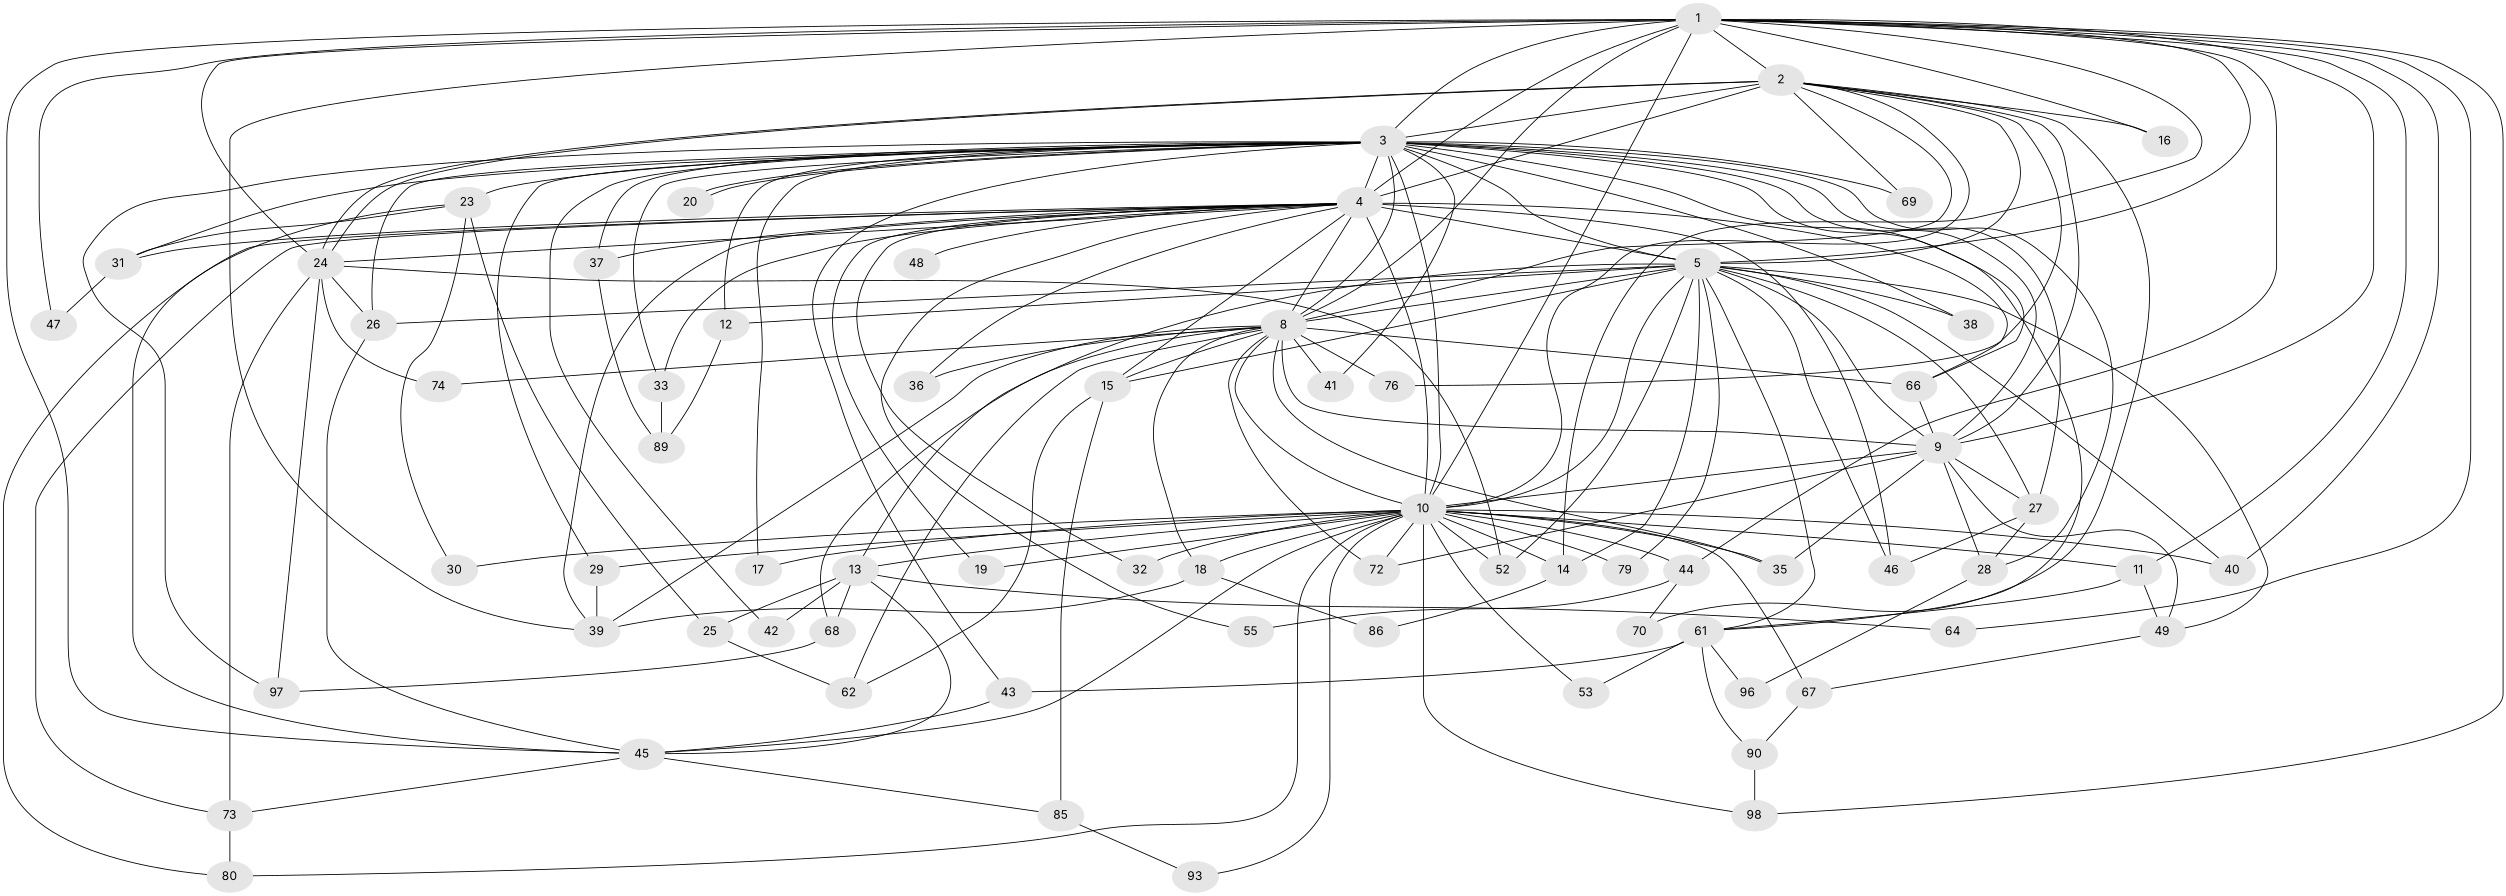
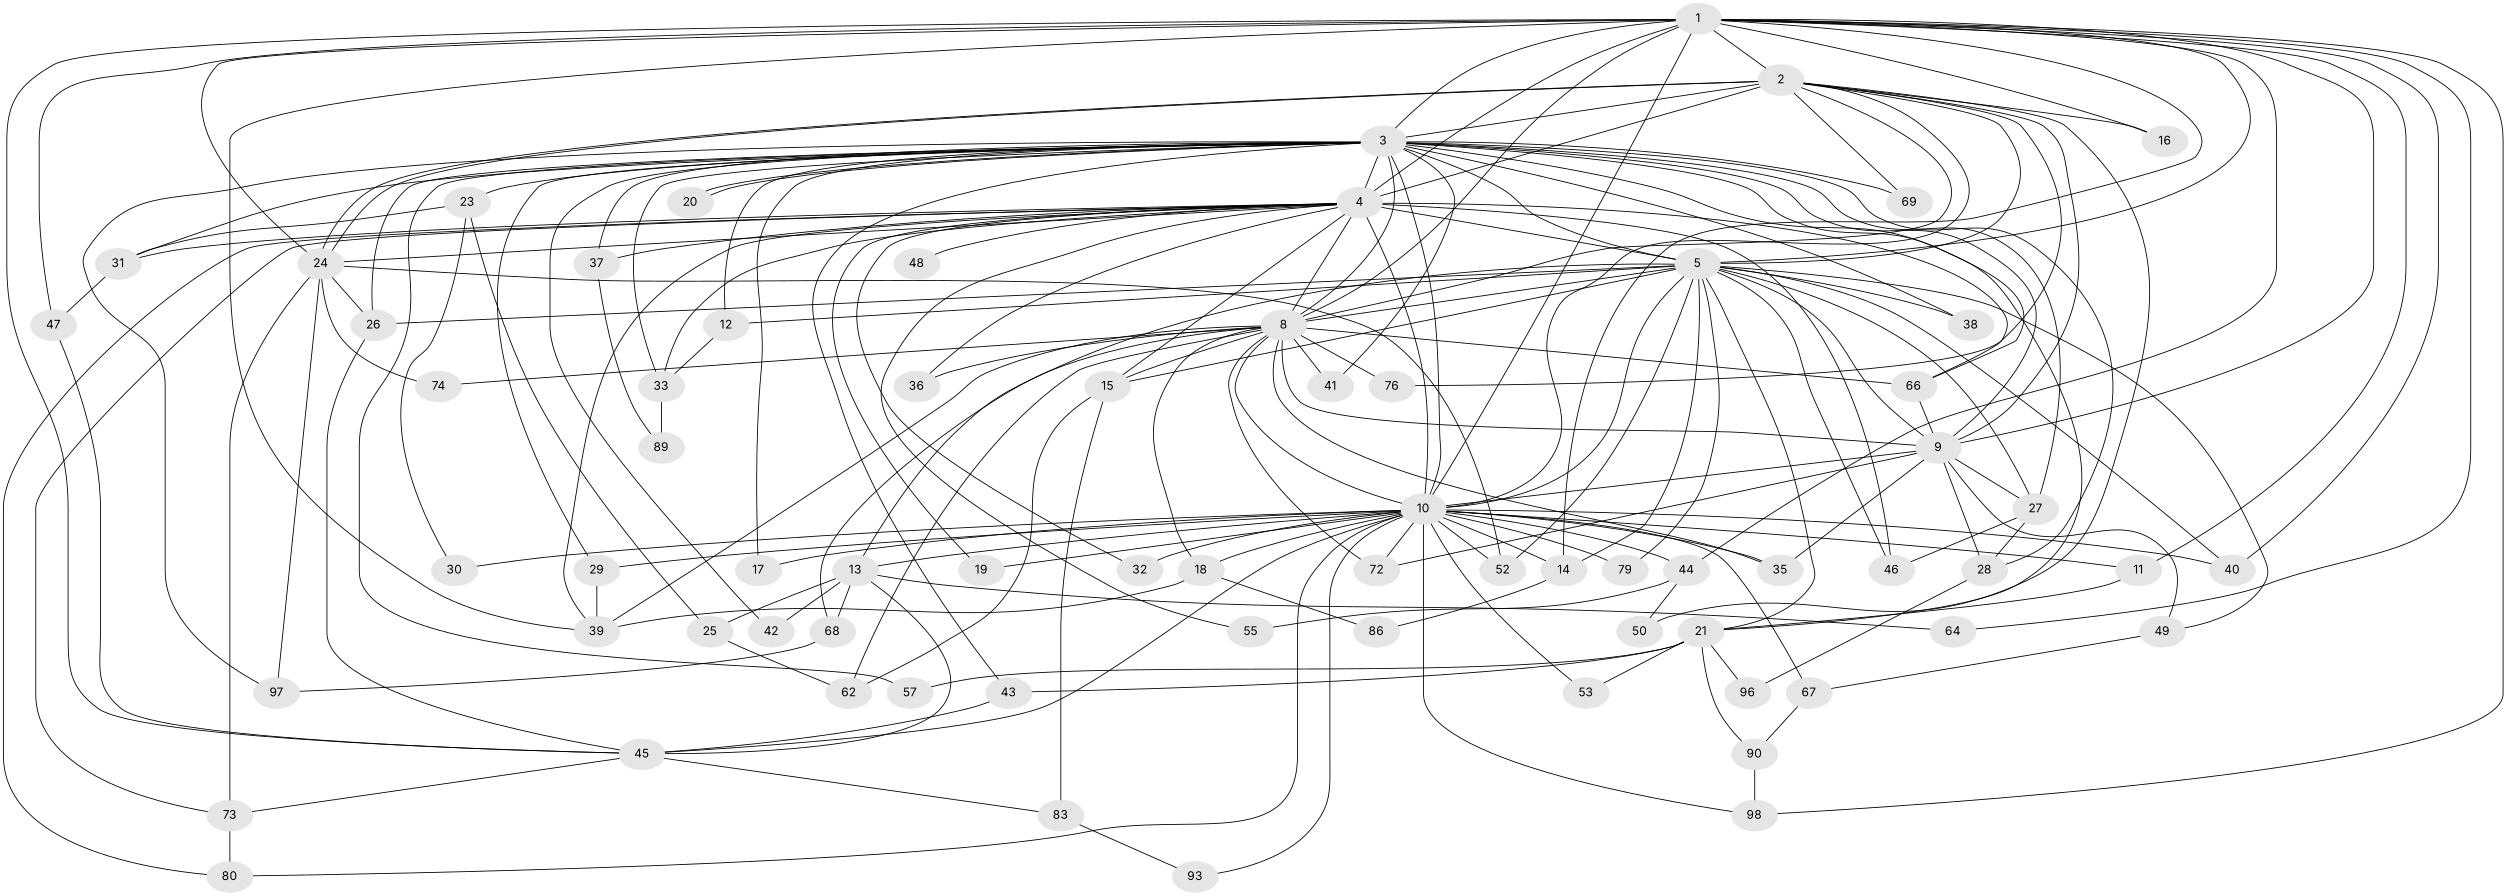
edge "12" -- "89": now "12" -- "33"
edge "23" -- "45": now "47" -- "45"
edge "11" -- "49": removed
node "70": label "70" -> "50"
node "61": label "61" -> "21"
node "57": added
node "85": label "85" -> "83"
